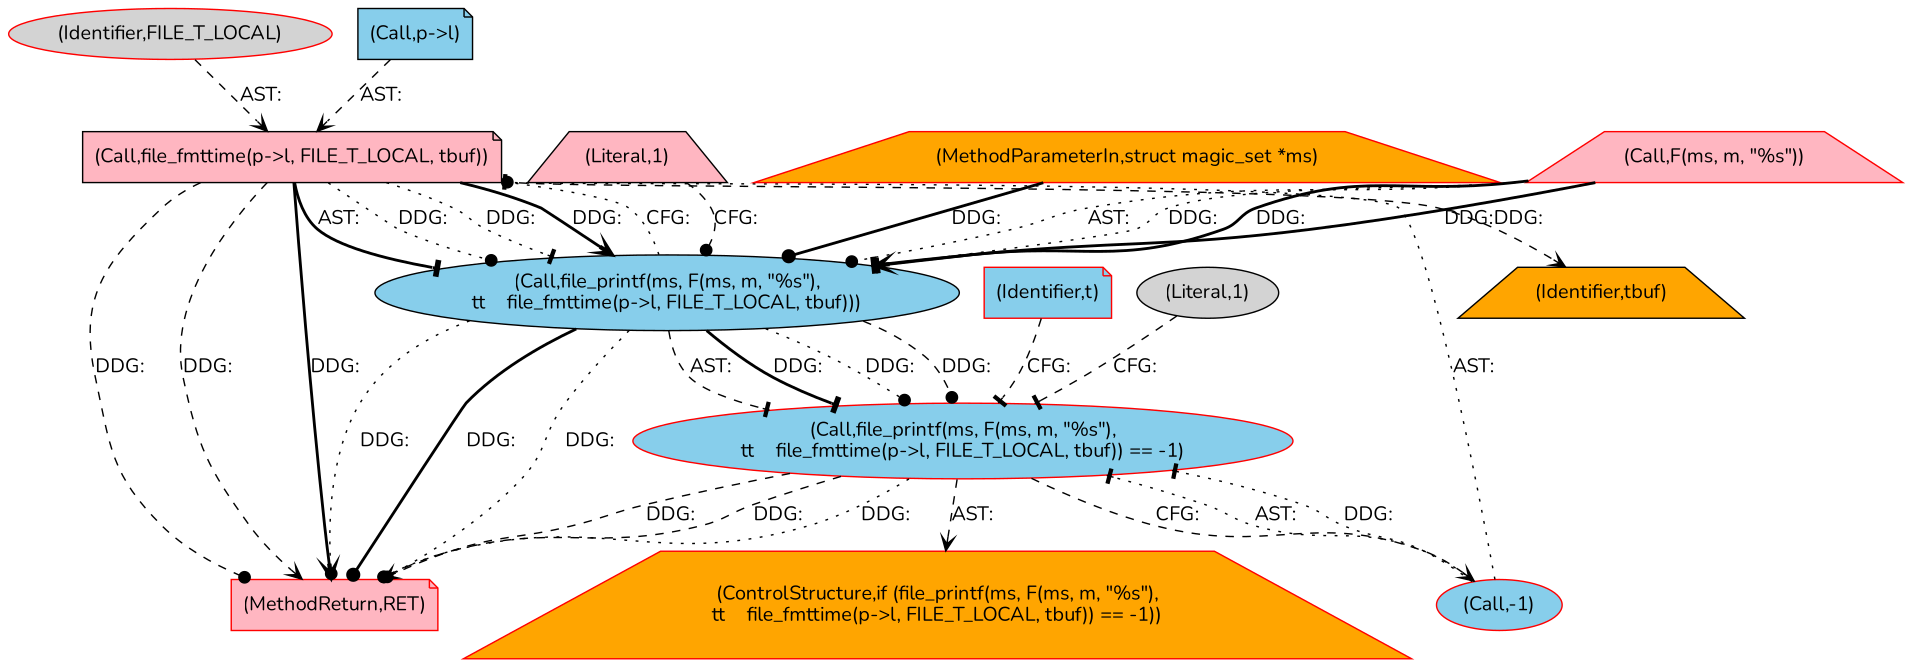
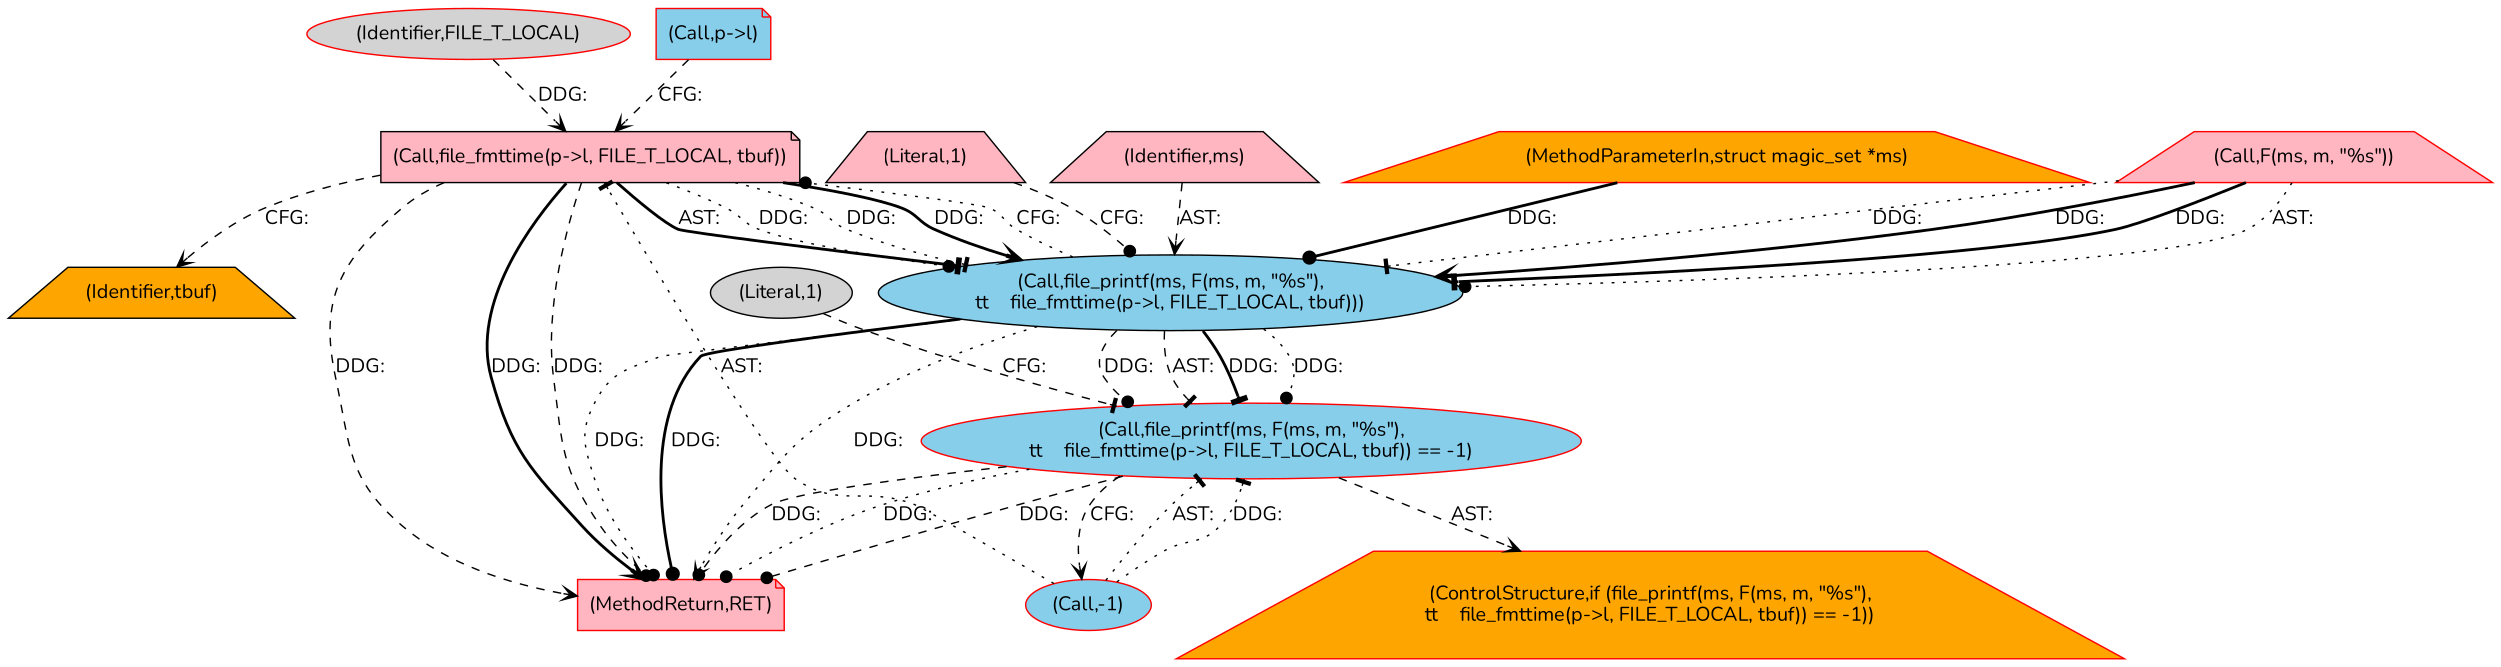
node "(Call,p->l)": color black -> red
edge "(Identifier,FILE_T_LOCAL)" -> "(Call,file_fmttime(p->l, FILE_T_LOCAL, tbuf))": label "AST: " -> "DDG: "
edge "(Call,p->l)" -> "(Call,file_fmttime(p->l, FILE_T_LOCAL, tbuf))": label "AST: " -> "CFG: "
node "(Identifier,ms)": added
edge "(Call,file_fmttime(p->l, FILE_T_LOCAL, tbuf))" -> "(Identifier,tbuf)": label "DDG: " -> "CFG: "
node "(Identifier,t)": removed
